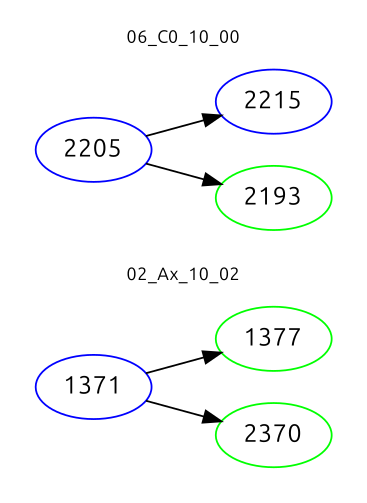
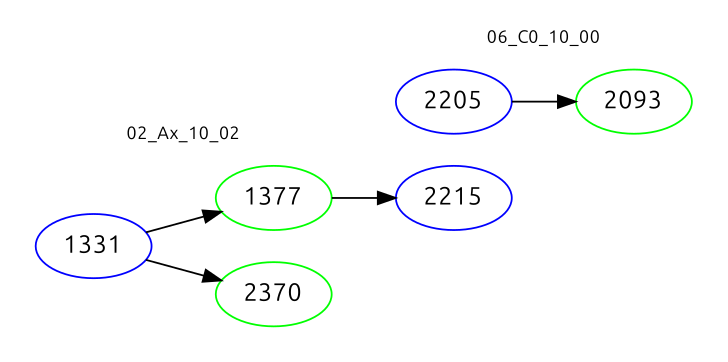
edge "2205" -> "2215": now "1377" -> "2215"
node "2193": label "2193" -> "2093"
node "1371": label "1371" -> "1331"
